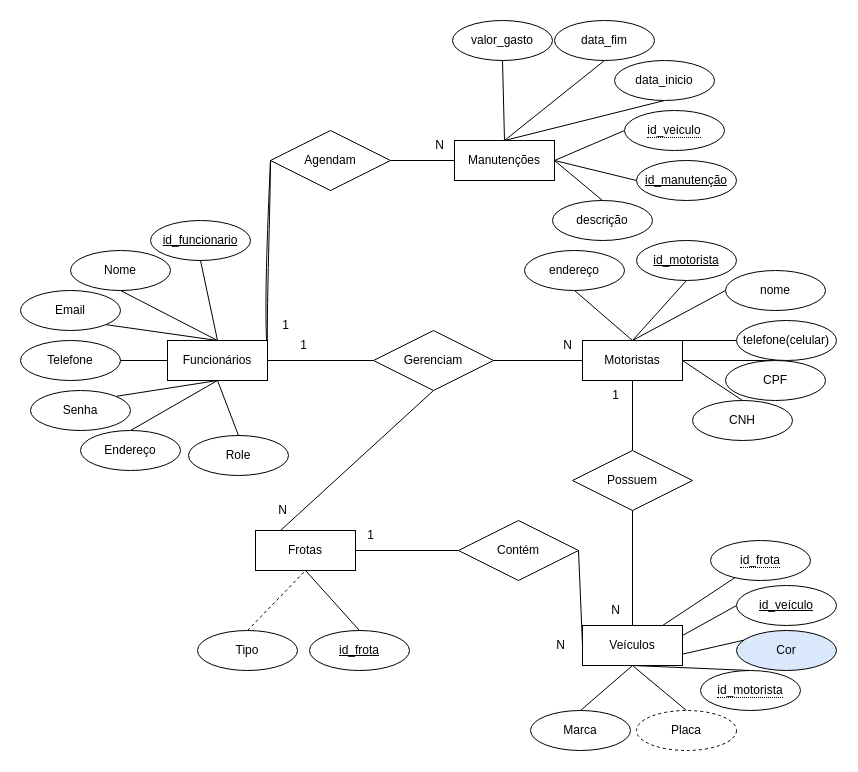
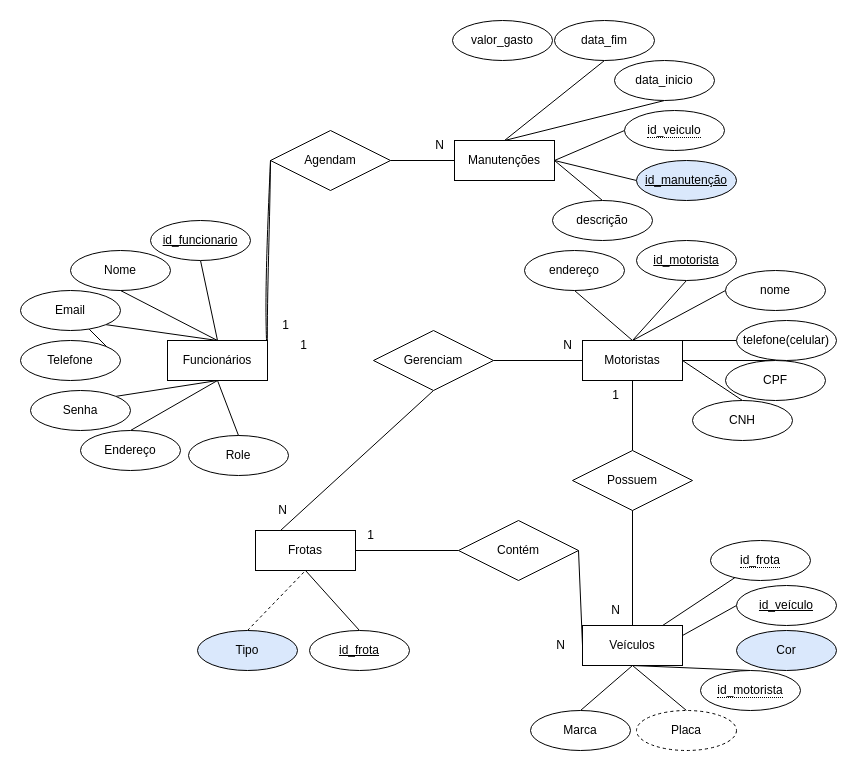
edge "valor_gasto" -- "Manutenções": removed
node "id_manutenção": fillcolor #ffffff -> #dae8fc
edge "Telefone" -- "Funcionários": now "Telefone" -- "Email"
edge "Funcionários" -- "Gerenciam": removed
edge "Veículos" -- "Cor": removed
node "Tipo": fillcolor #ffffff -> #dae8fc
